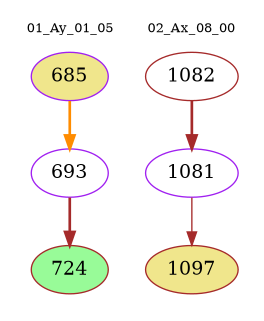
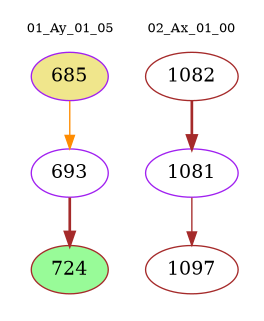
cluster "02_Ax_08_00": label "02_Ax_08_00" -> "02_Ax_01_00"
edge "685" -> "693": style bold -> solid
node "1097": fillcolor khaki -> white
